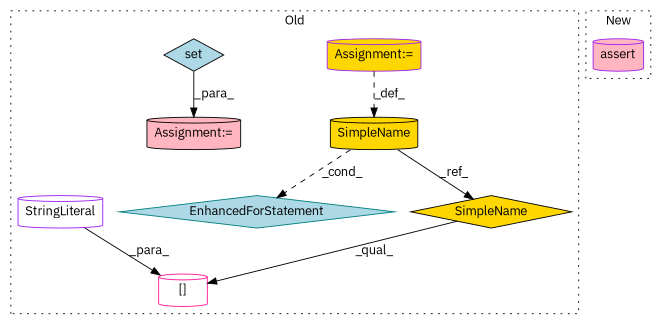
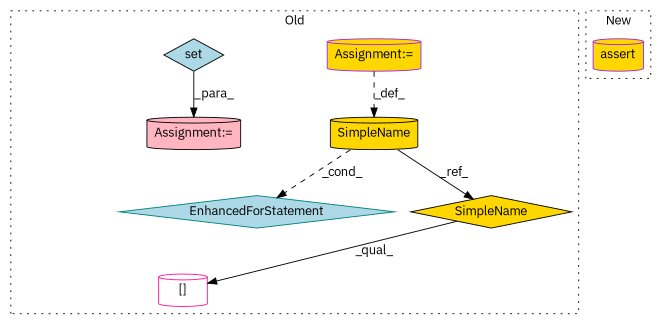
node "assert": fillcolor lightpink -> gold
node "StringLiteral": removed
